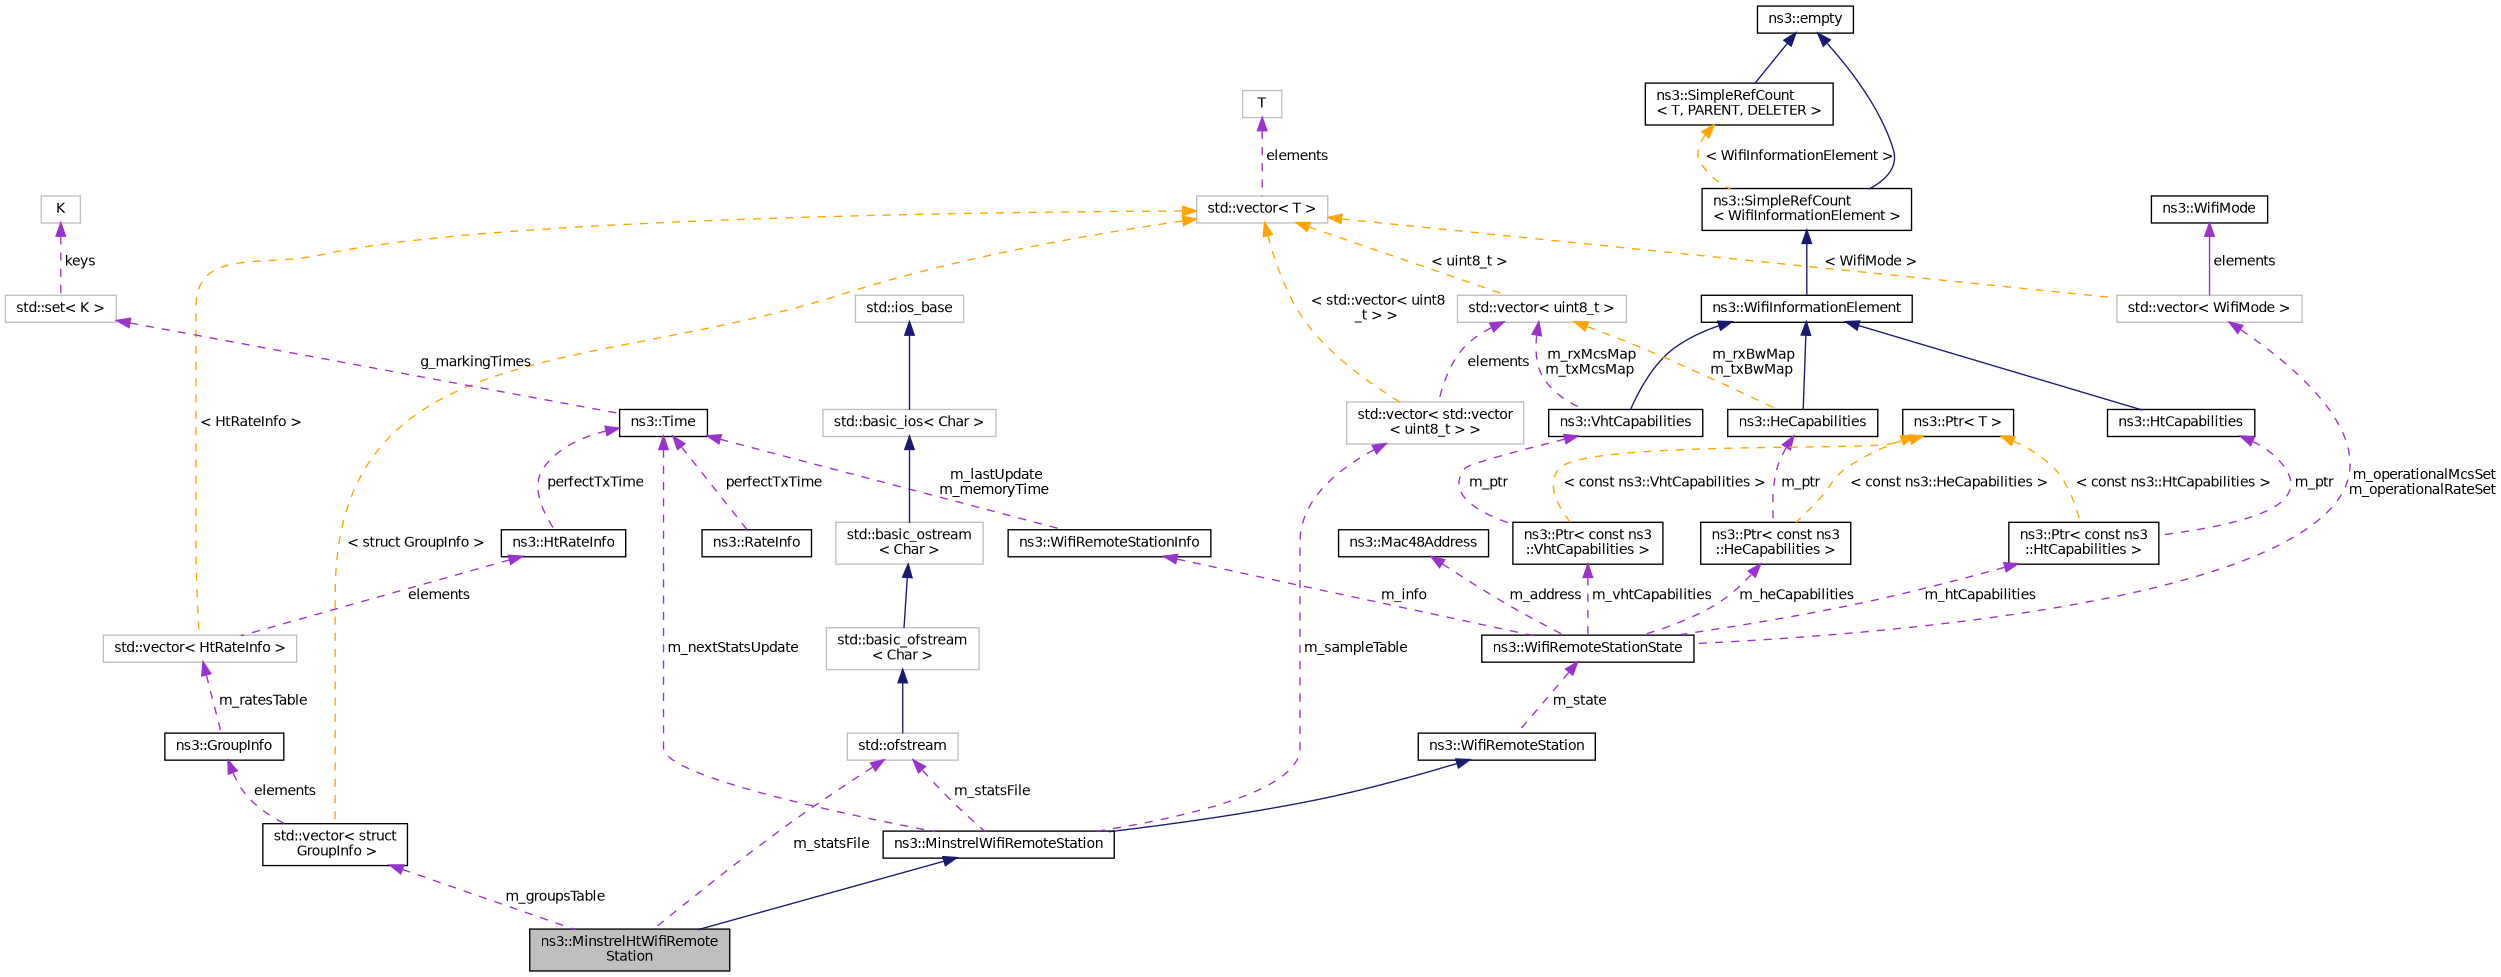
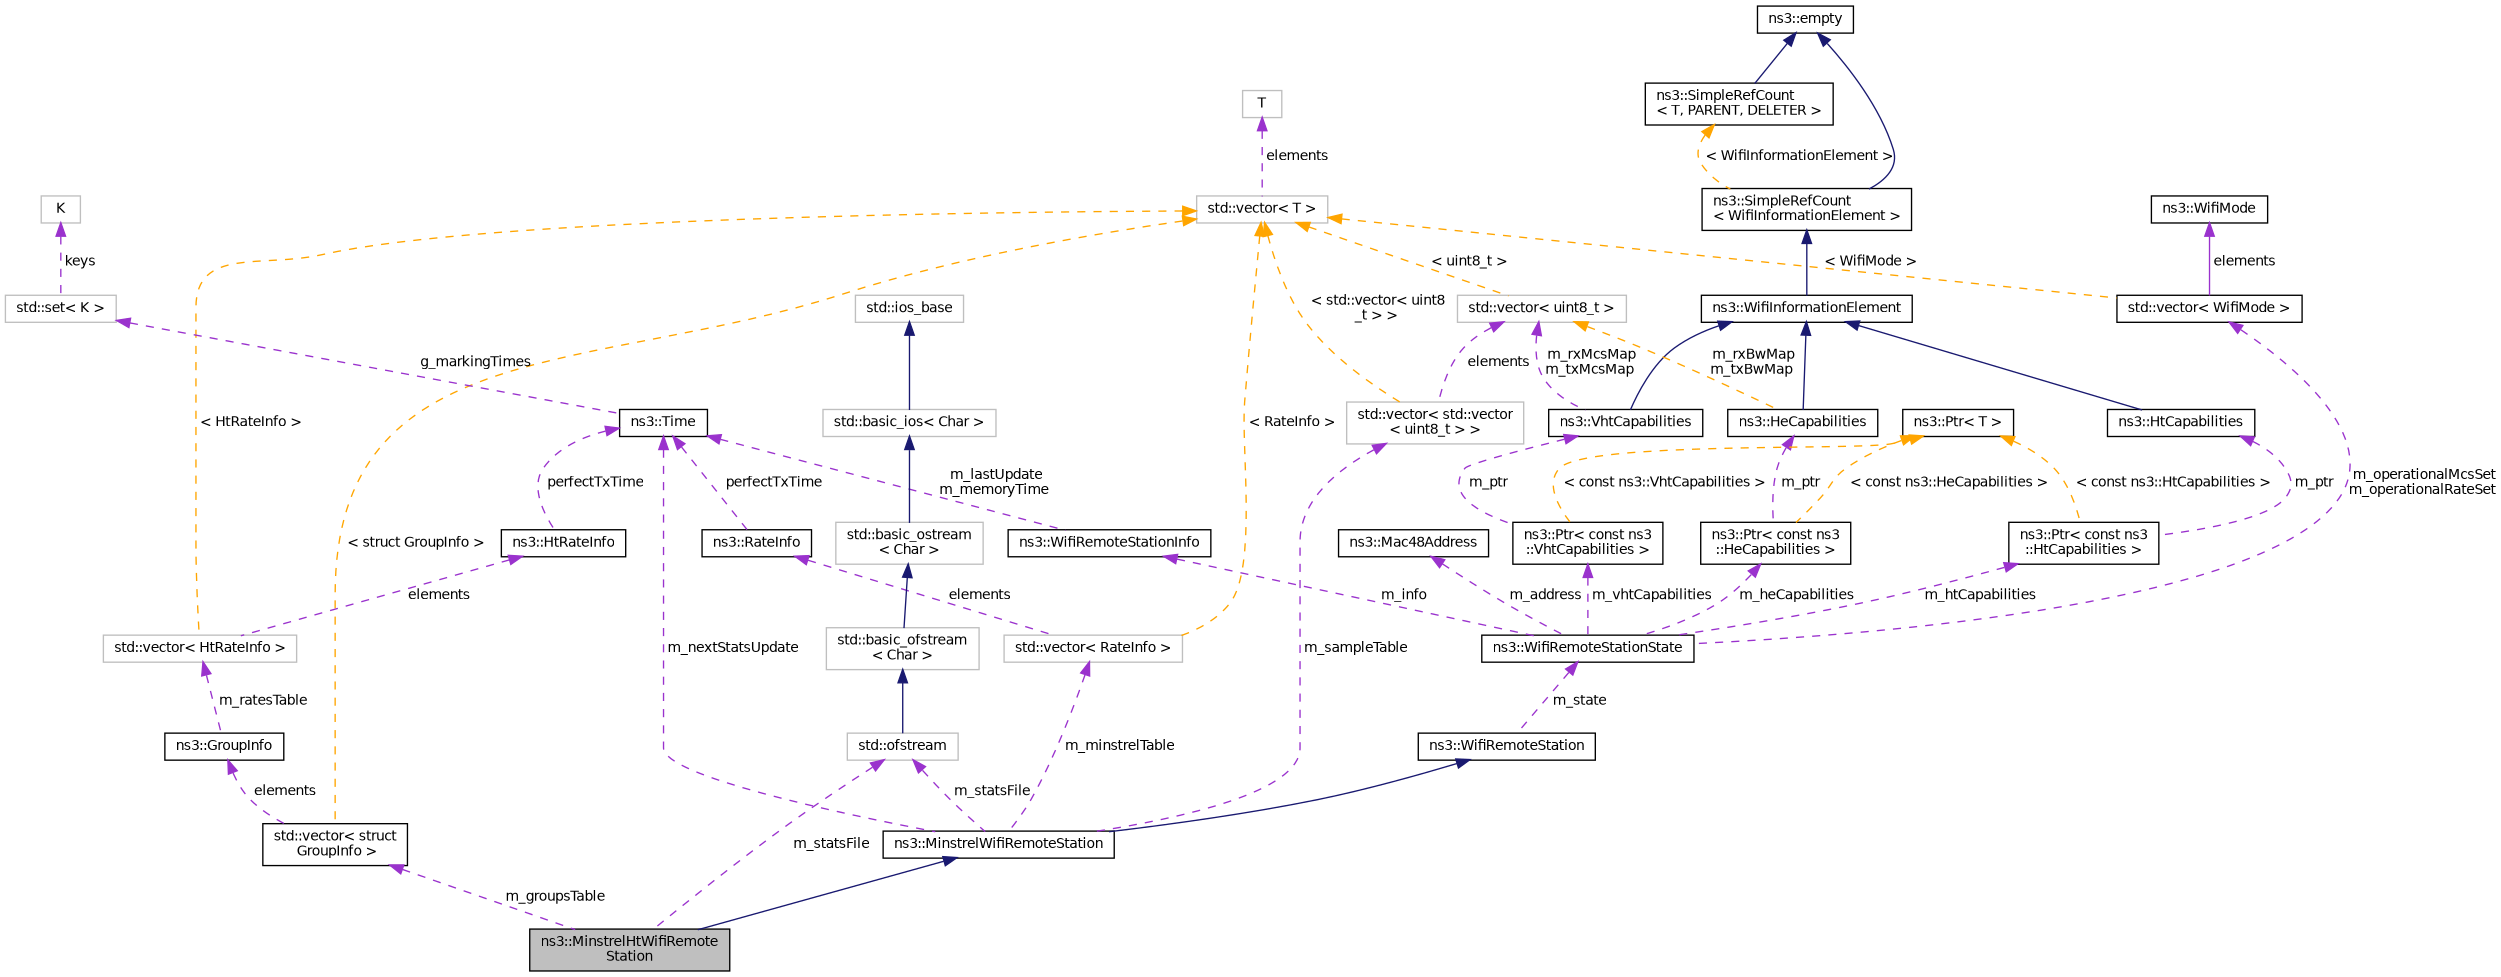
node "std::vector< WifiMode >": color grey75 -> black
node "std::vector< RateInfo >": added
